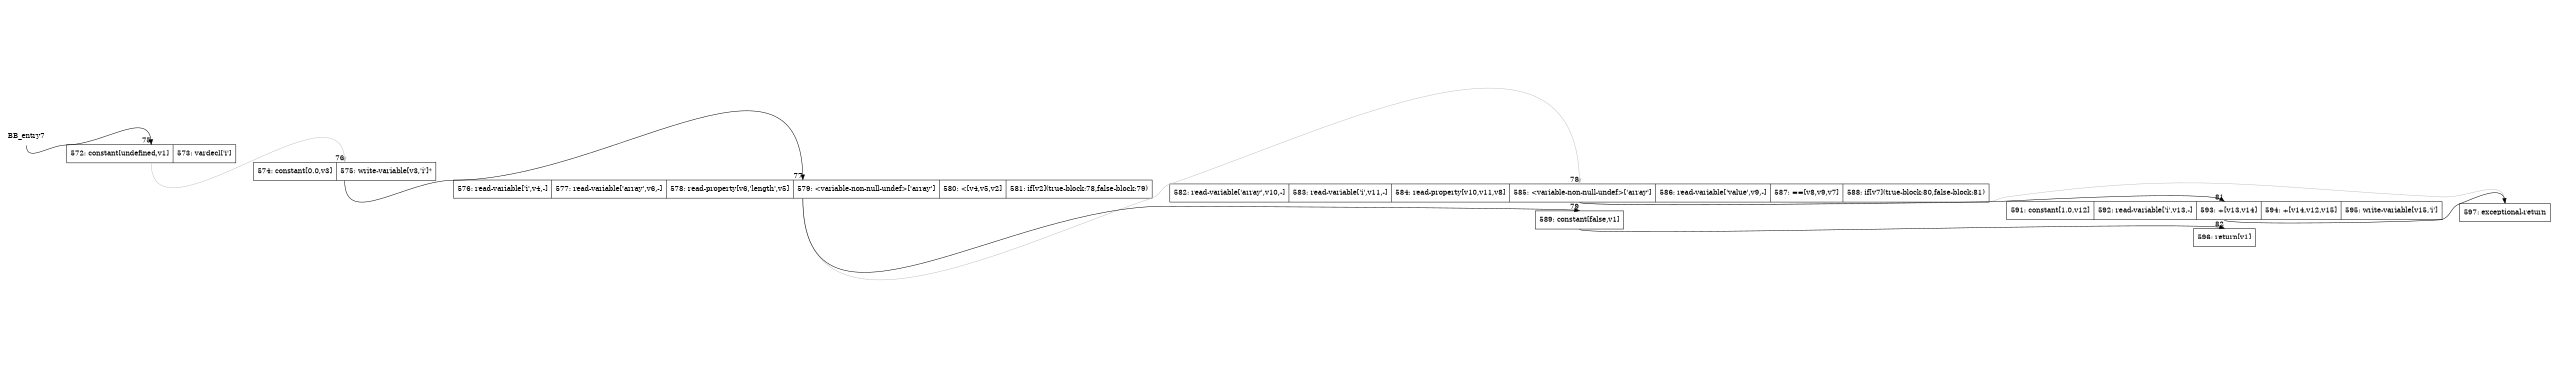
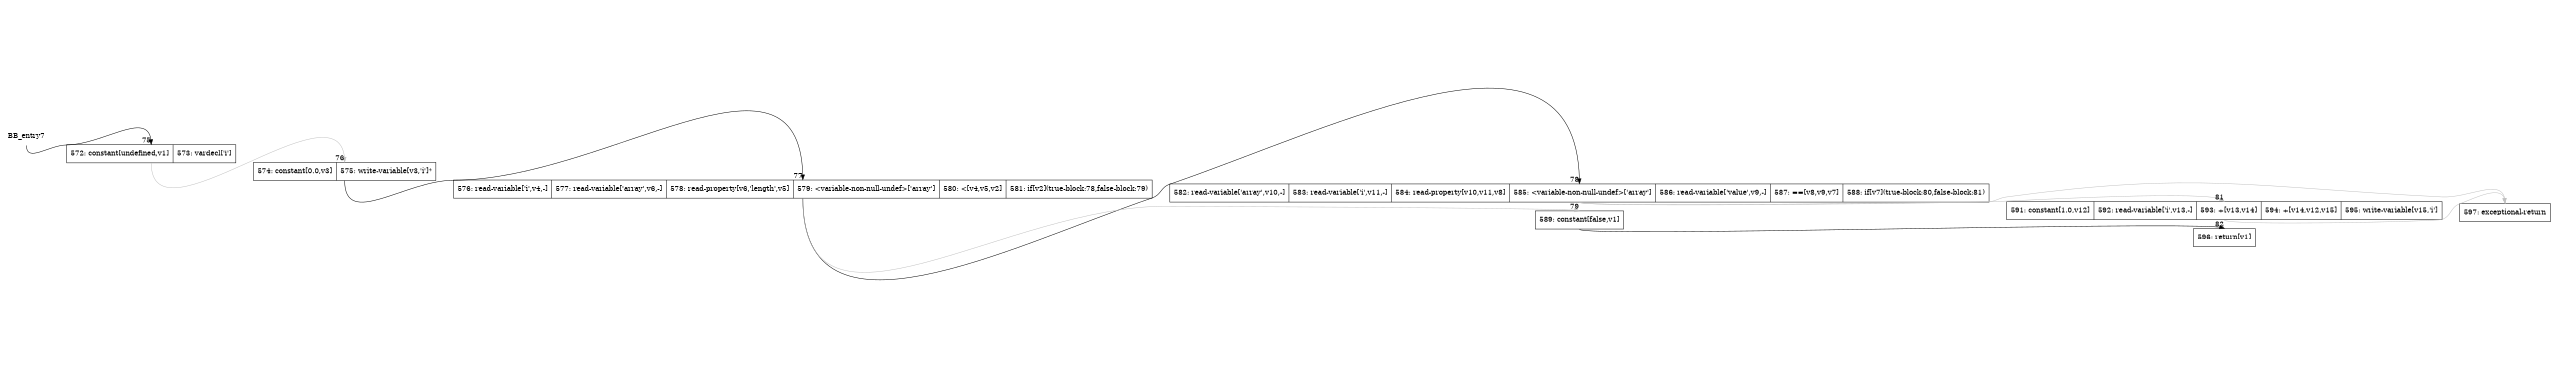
edge "576: read-variable['i',v4,-]" -> "582: read-variable['array',v10,-]": color gray -> black
edge "582: read-variable['array',v10,-]" -> "591: constant[1.0,v12]": color black -> gray
edge "576: read-variable['i',v4,-]" -> "589: constant[false,v1]": color black -> gray
edge "591: constant[1.0,v12]" -> "597: exceptional-return": color black -> gray
